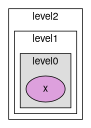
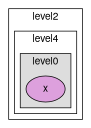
cluster "level1": label "level1" -> "level4"
